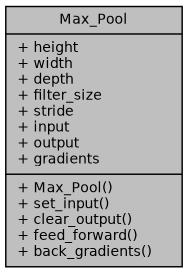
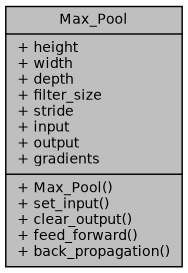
node "Max_Pool": text "+ back_gradients()" -> "+ back_propagation()"
